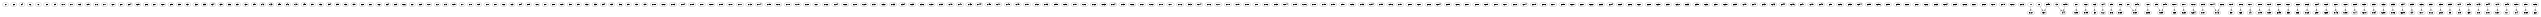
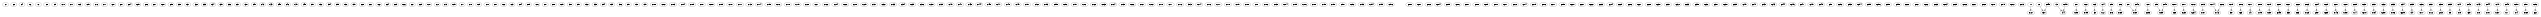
node "c197": removed
